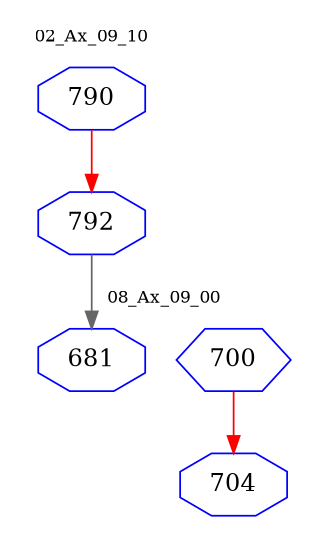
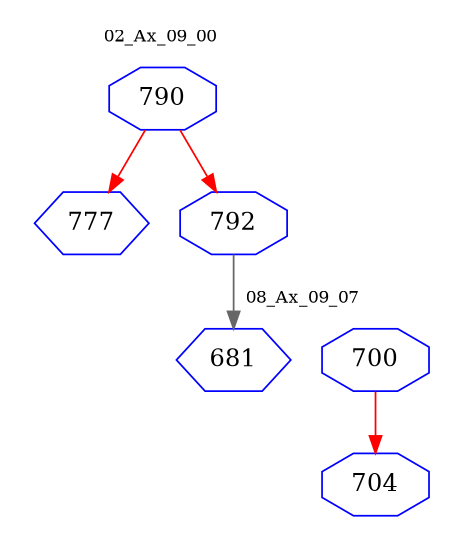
cluster "02_Ax_09_10": label "02_Ax_09_10" -> "02_Ax_09_00"
node "777": added
cluster "08_Ax_09_00": label "08_Ax_09_00" -> "08_Ax_09_07"
node "681": shape octagon -> hexagon
node "700": shape hexagon -> octagon
